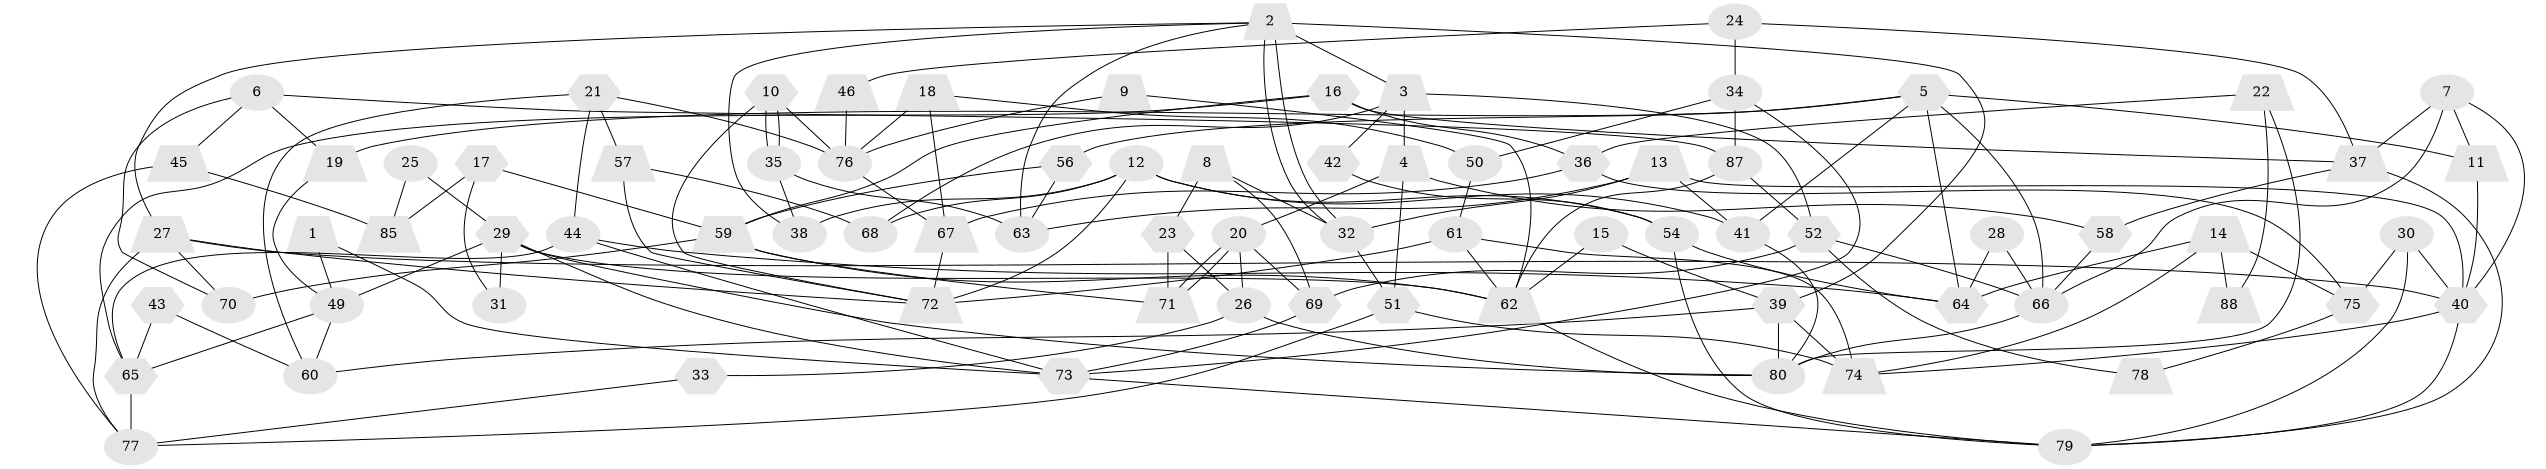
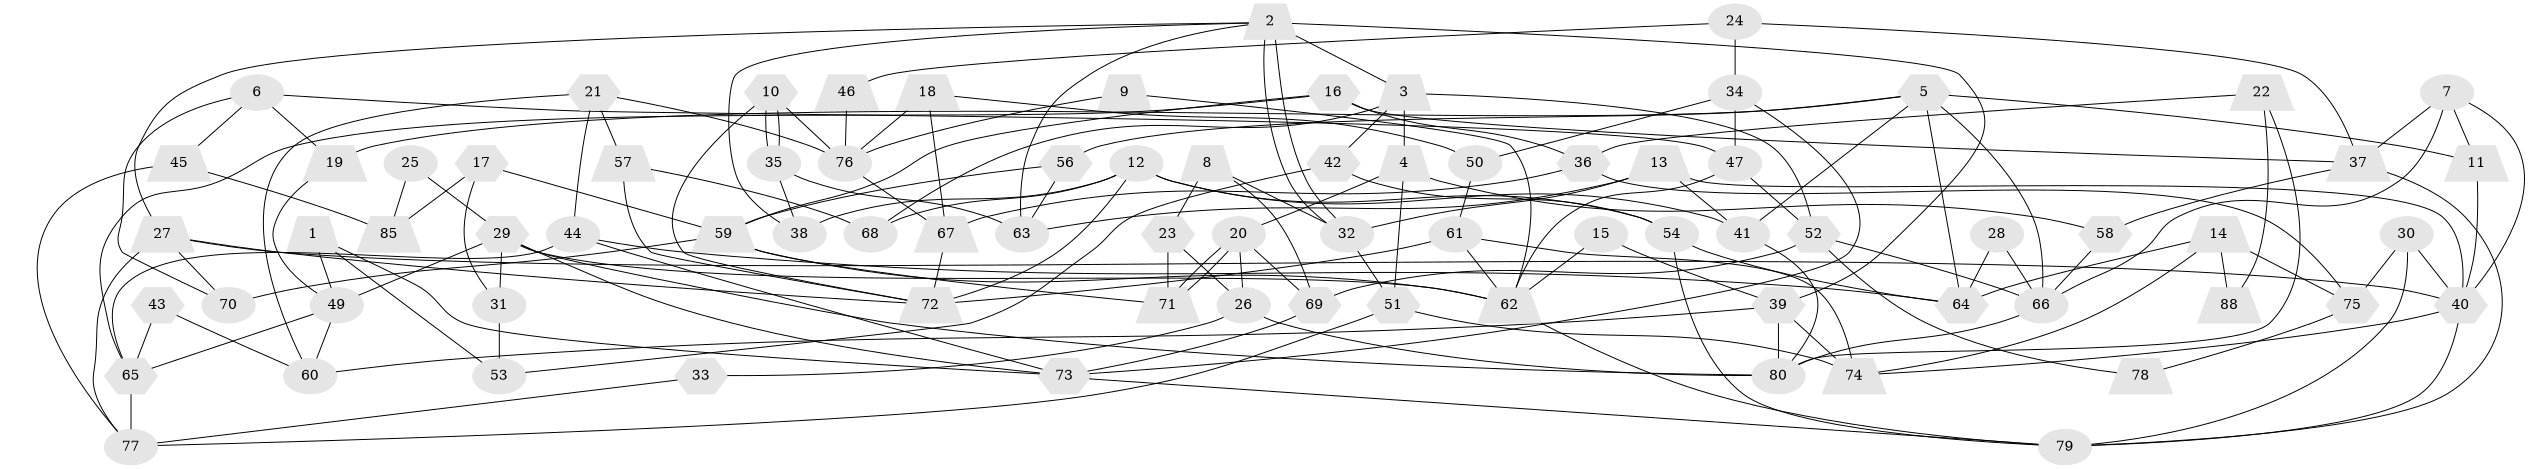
node "87": label "87" -> "47"
node "53": added
